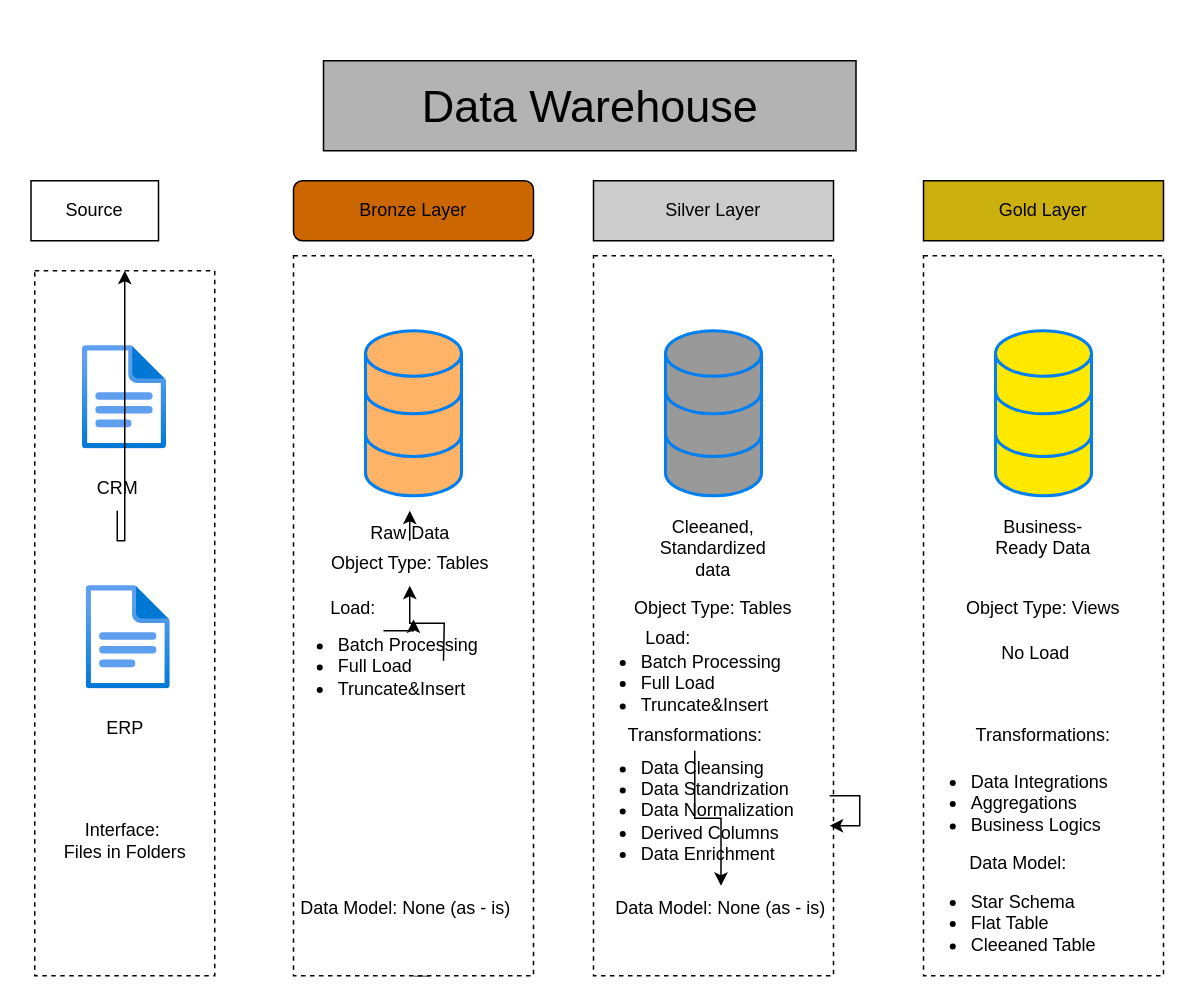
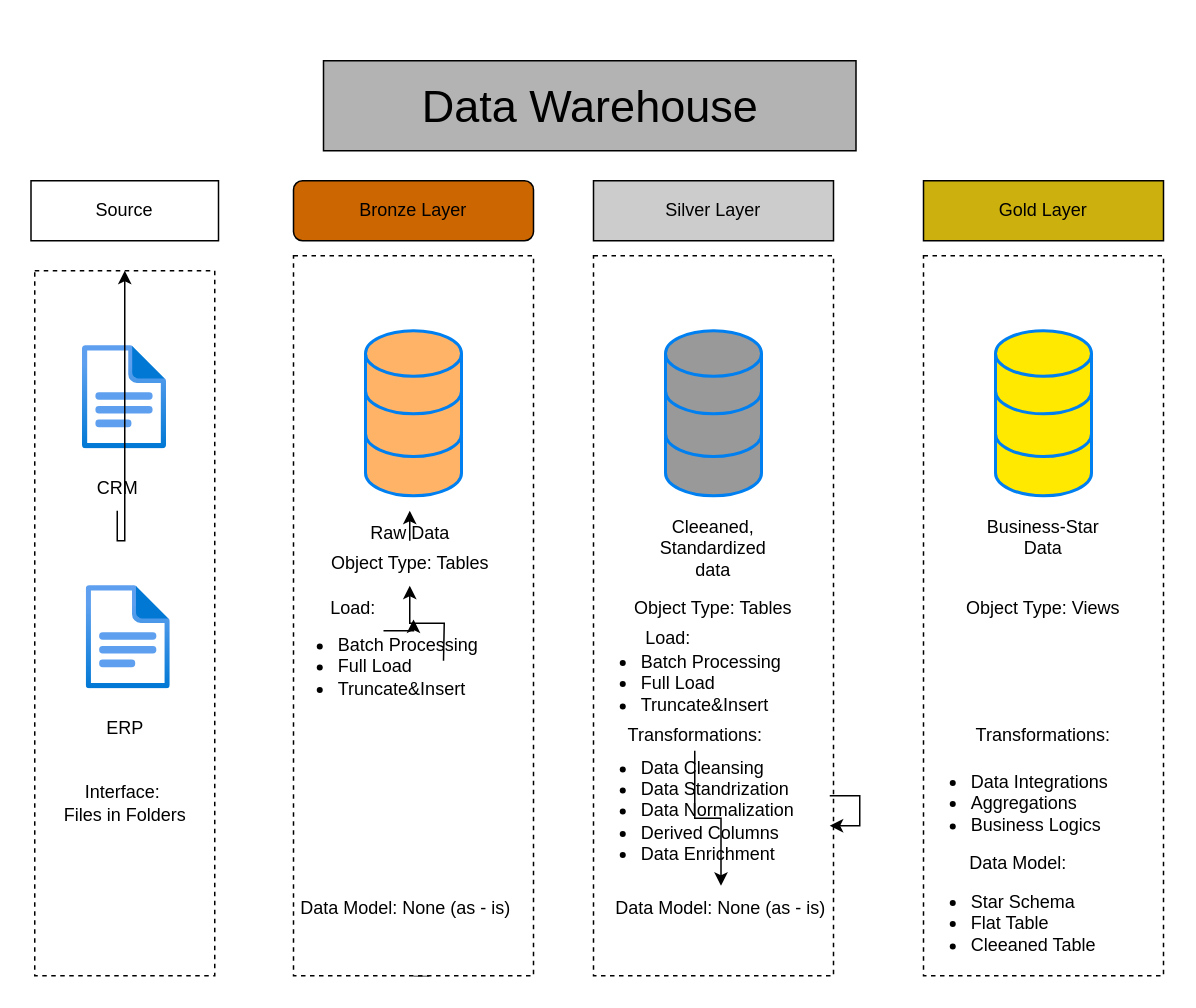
node "Source": size 128x60 -> 188x60
node "Business-Ready Data": label "Business-Ready Data" -> "Business-Star Data"
node "No Load": removed
node "Interface: Files in Folders": moved (125, 841) -> (125, 803)
